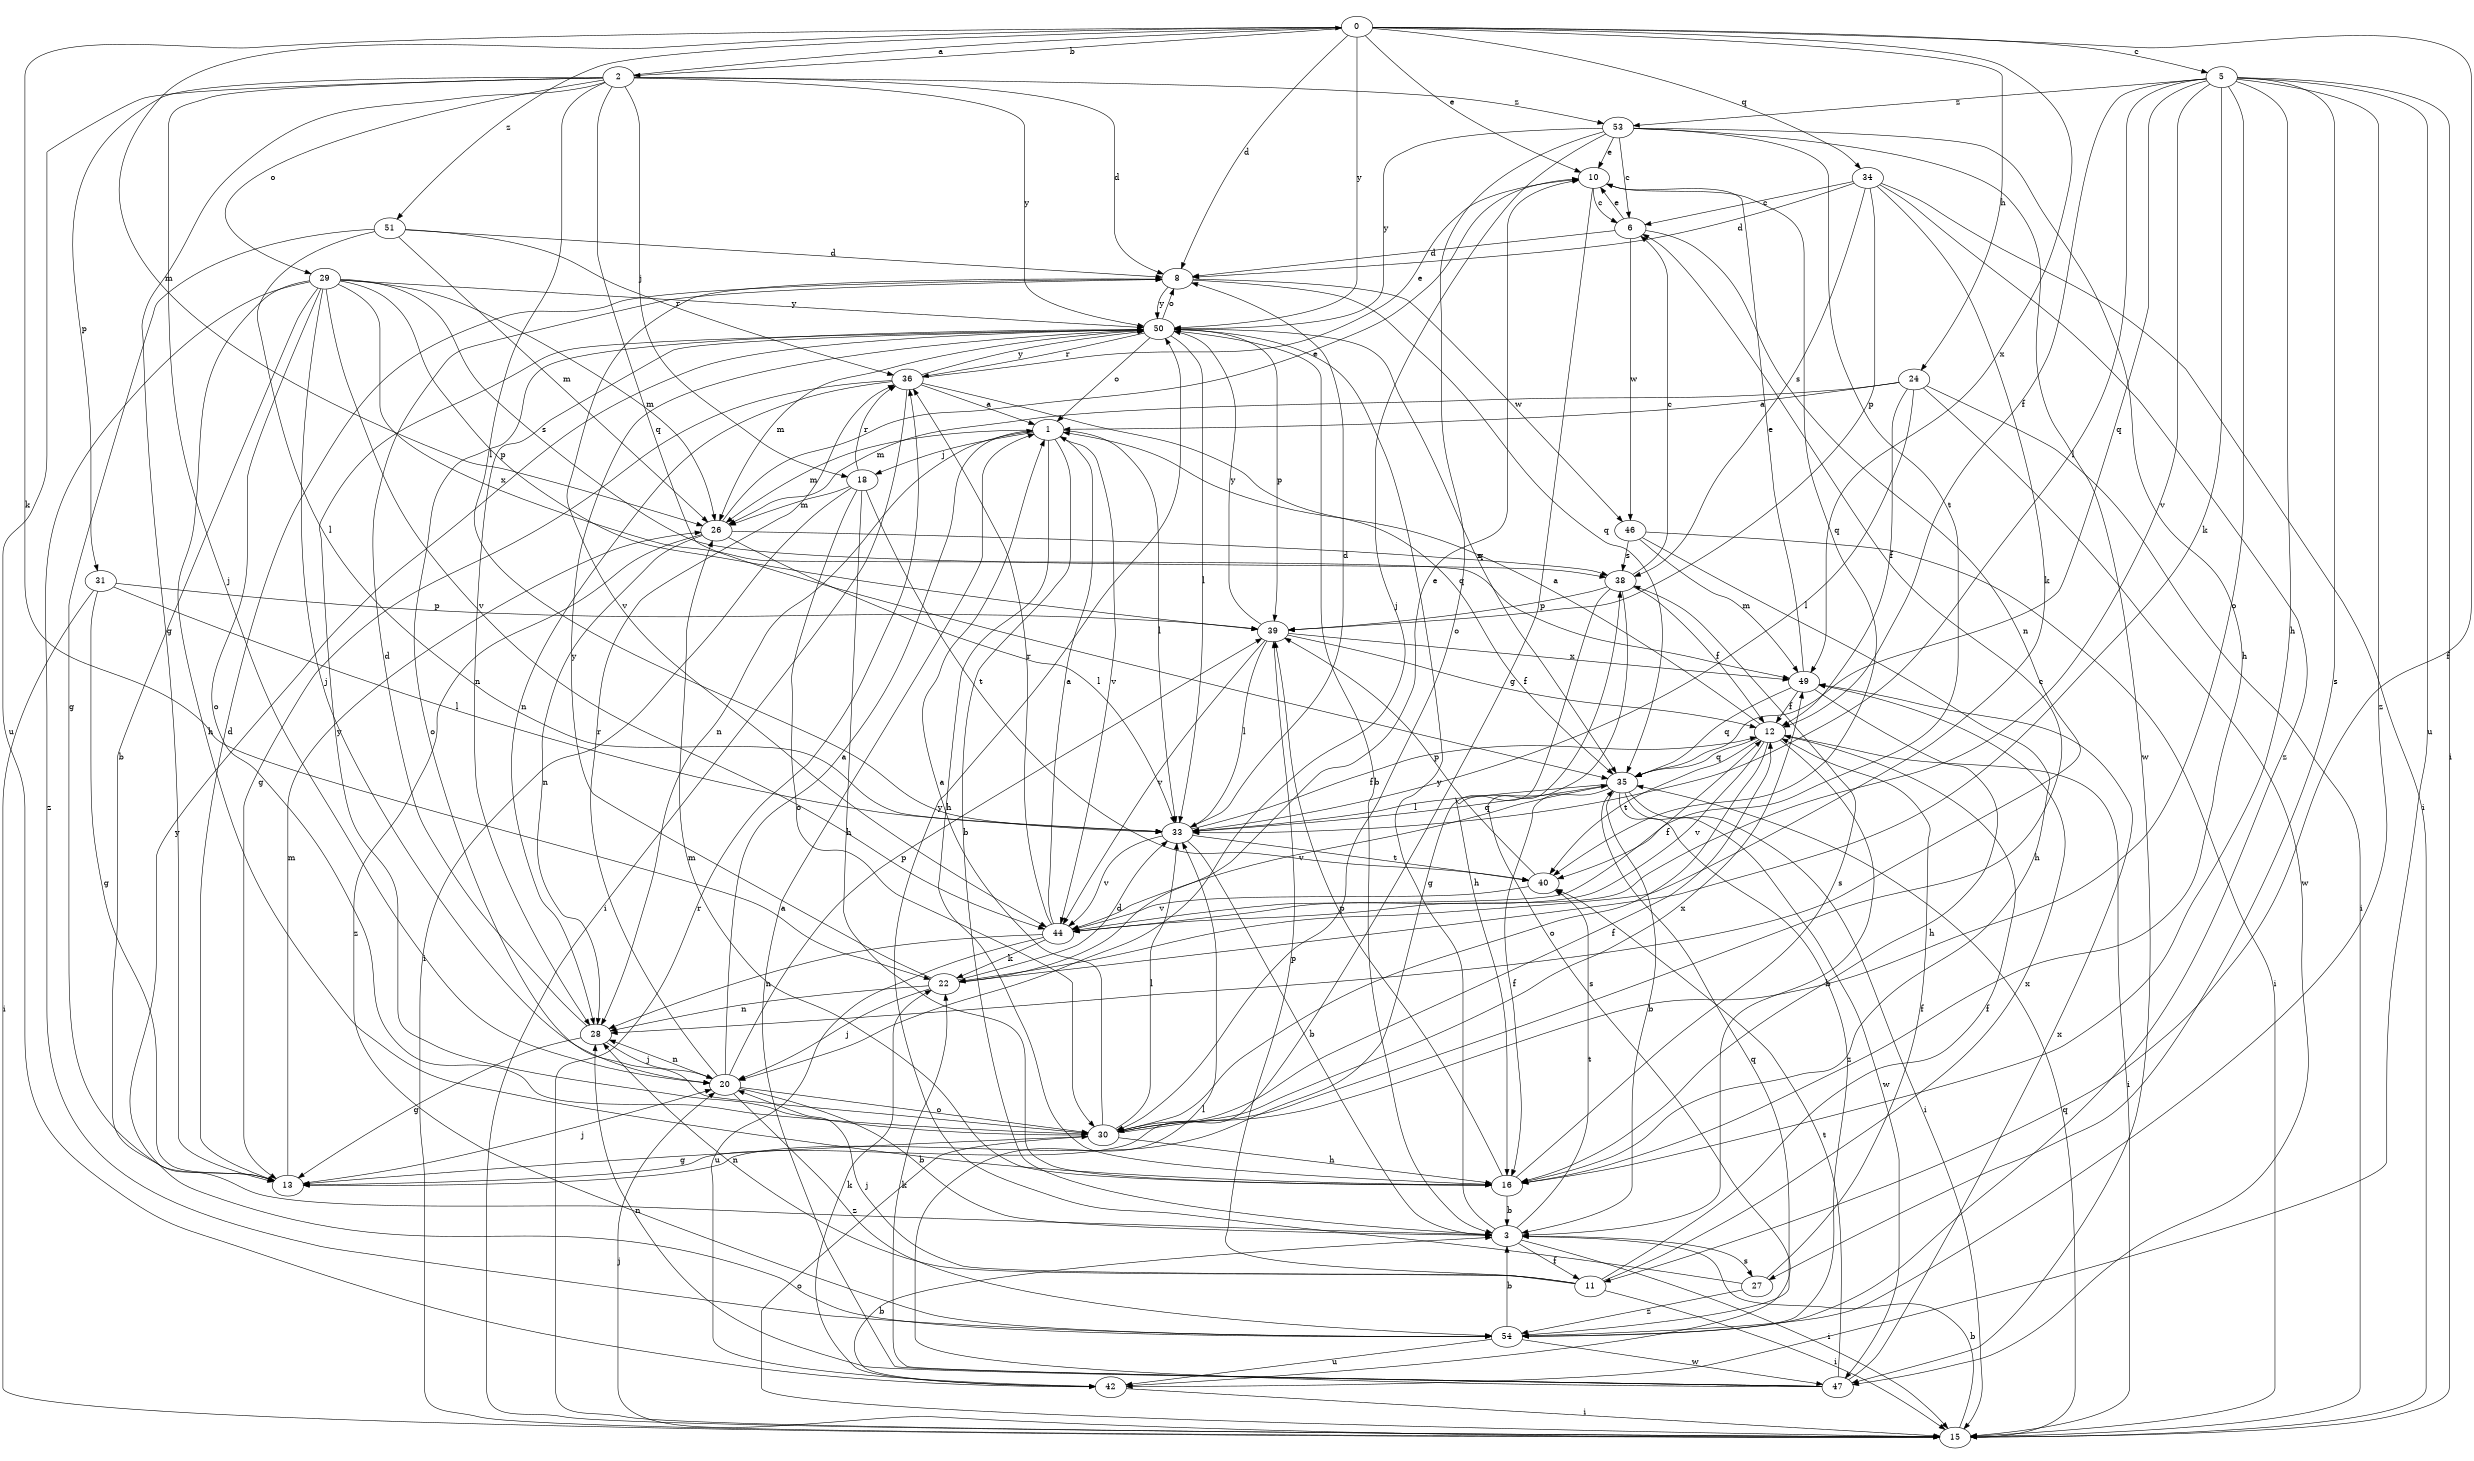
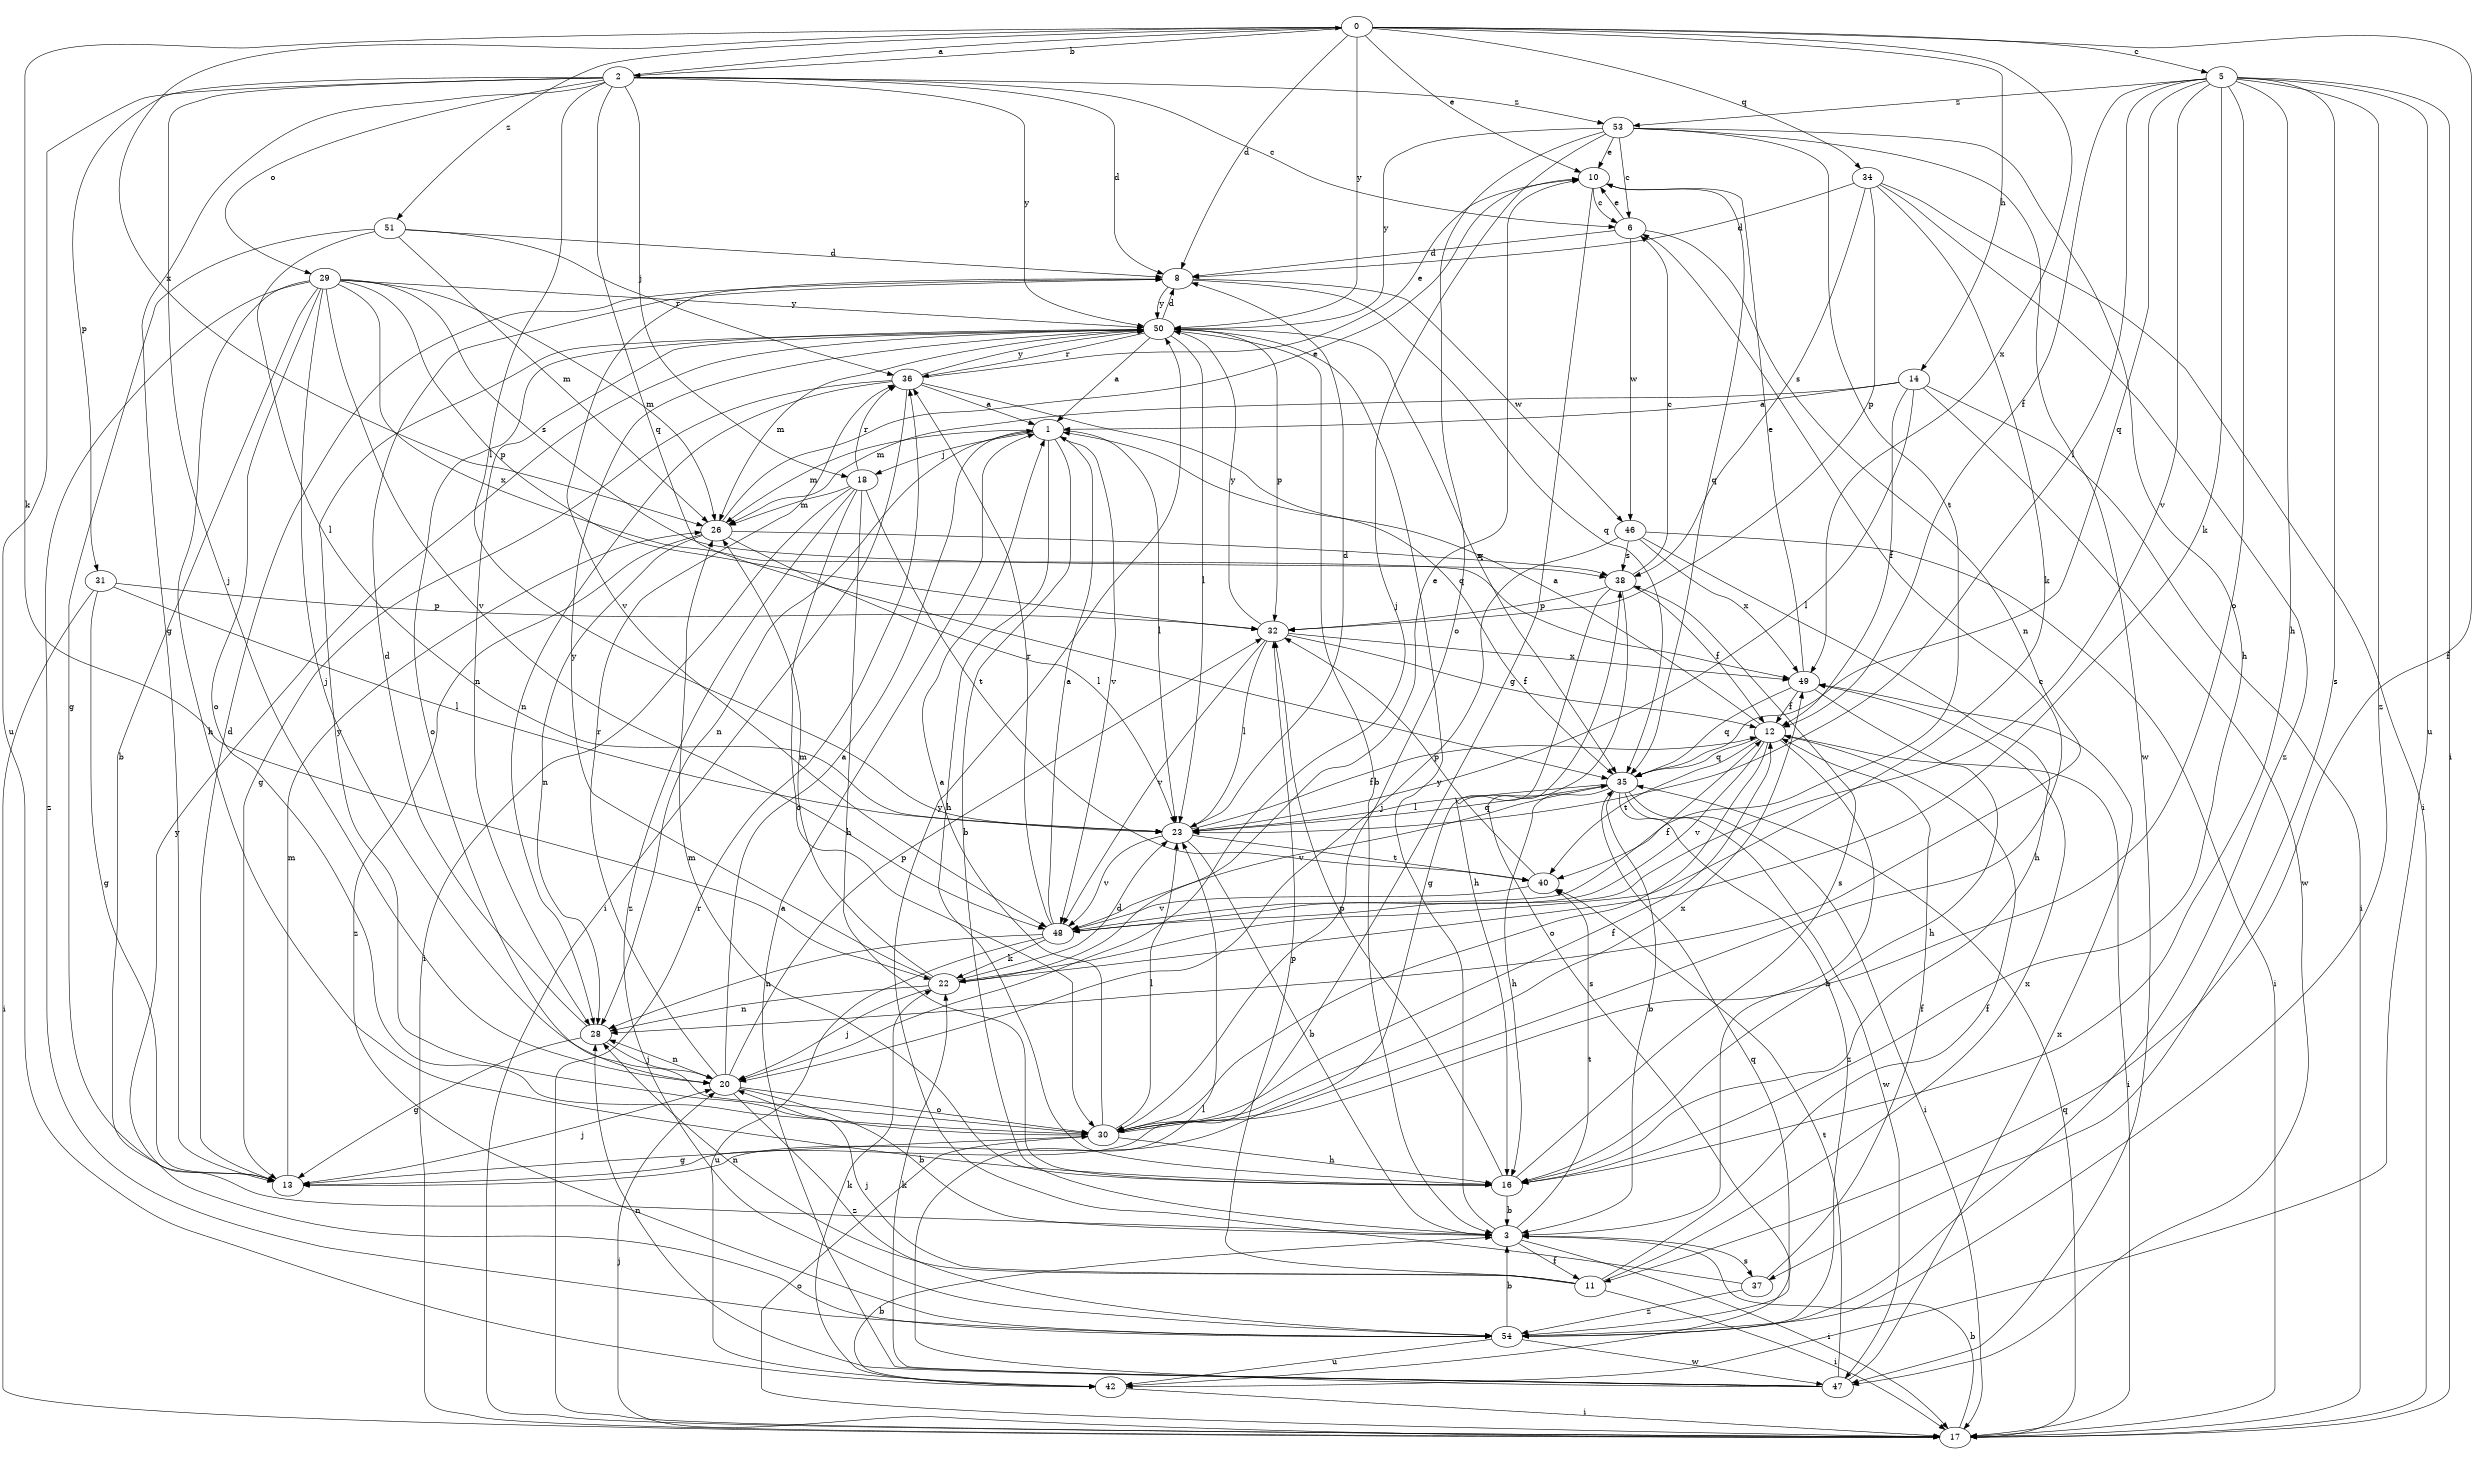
edge "34" -> "6": now "2" -> "6"
edge "0" -> "26": label "m" -> "x"
edge "50" -> "8": label "o" -> "d"
edge "50" -> "1": label "o" -> "a"
node "24": label "24" -> "14"
edge "10" -> "40": now "10" -> "35"
edge "46" -> "49": label "m" -> "x"
node "39": label "39" -> "32"
edge "22" -> "26": added, label "m"
node "33": label "33" -> "23"
edge "46" -> "20": added, label "j"
node "44": label "44" -> "48"
edge "35" -> "16": label "f" -> "h"
edge "18" -> "54": added, label "z"
node "27": label "27" -> "37"
node "15": label "15" -> "17"
